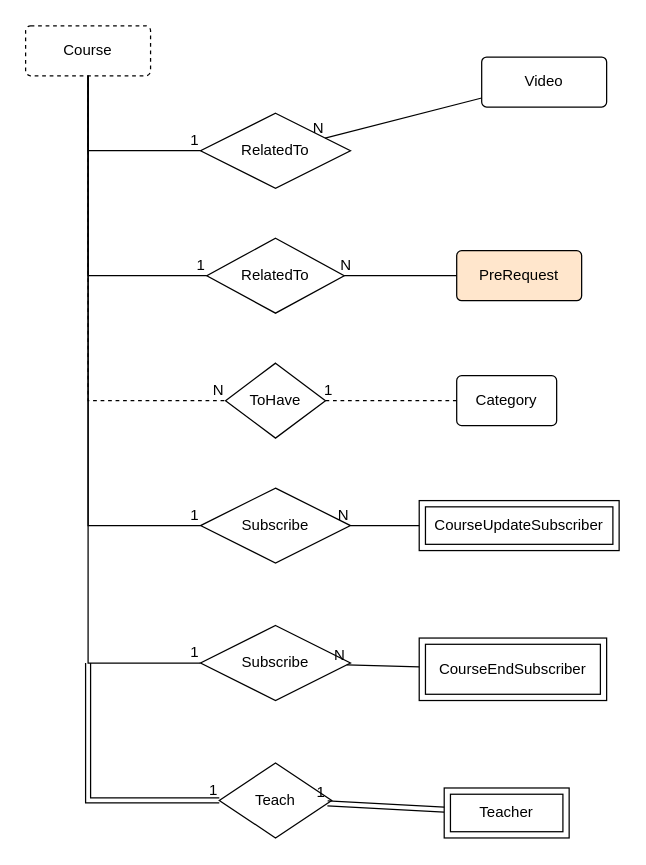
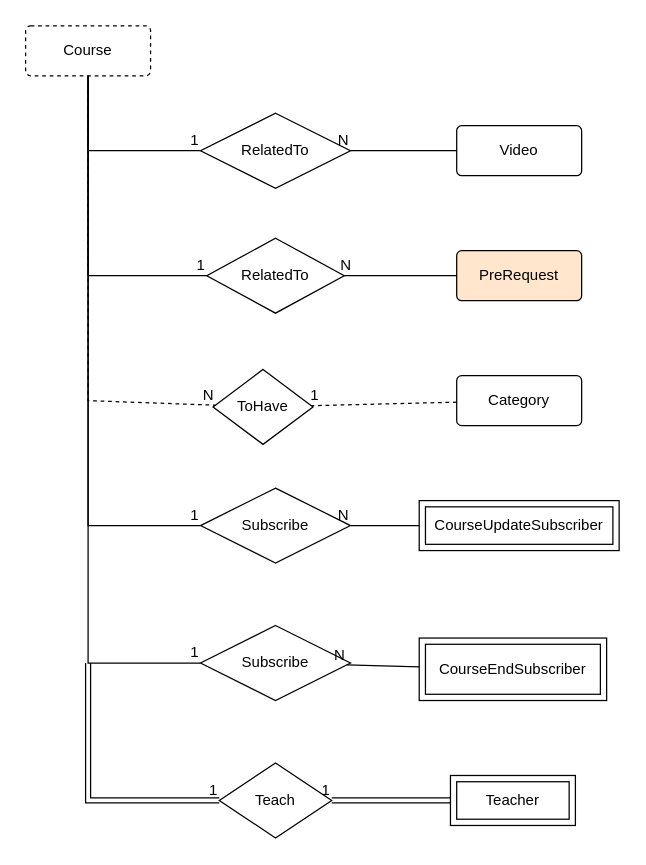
node "Video": moved (544, 82) -> (519, 151)
node "ToHave": moved (276, 401) -> (263, 407)
node "Category": size 100x50 -> 125x50
node "Teacher": moved (507, 813) -> (513, 801)
